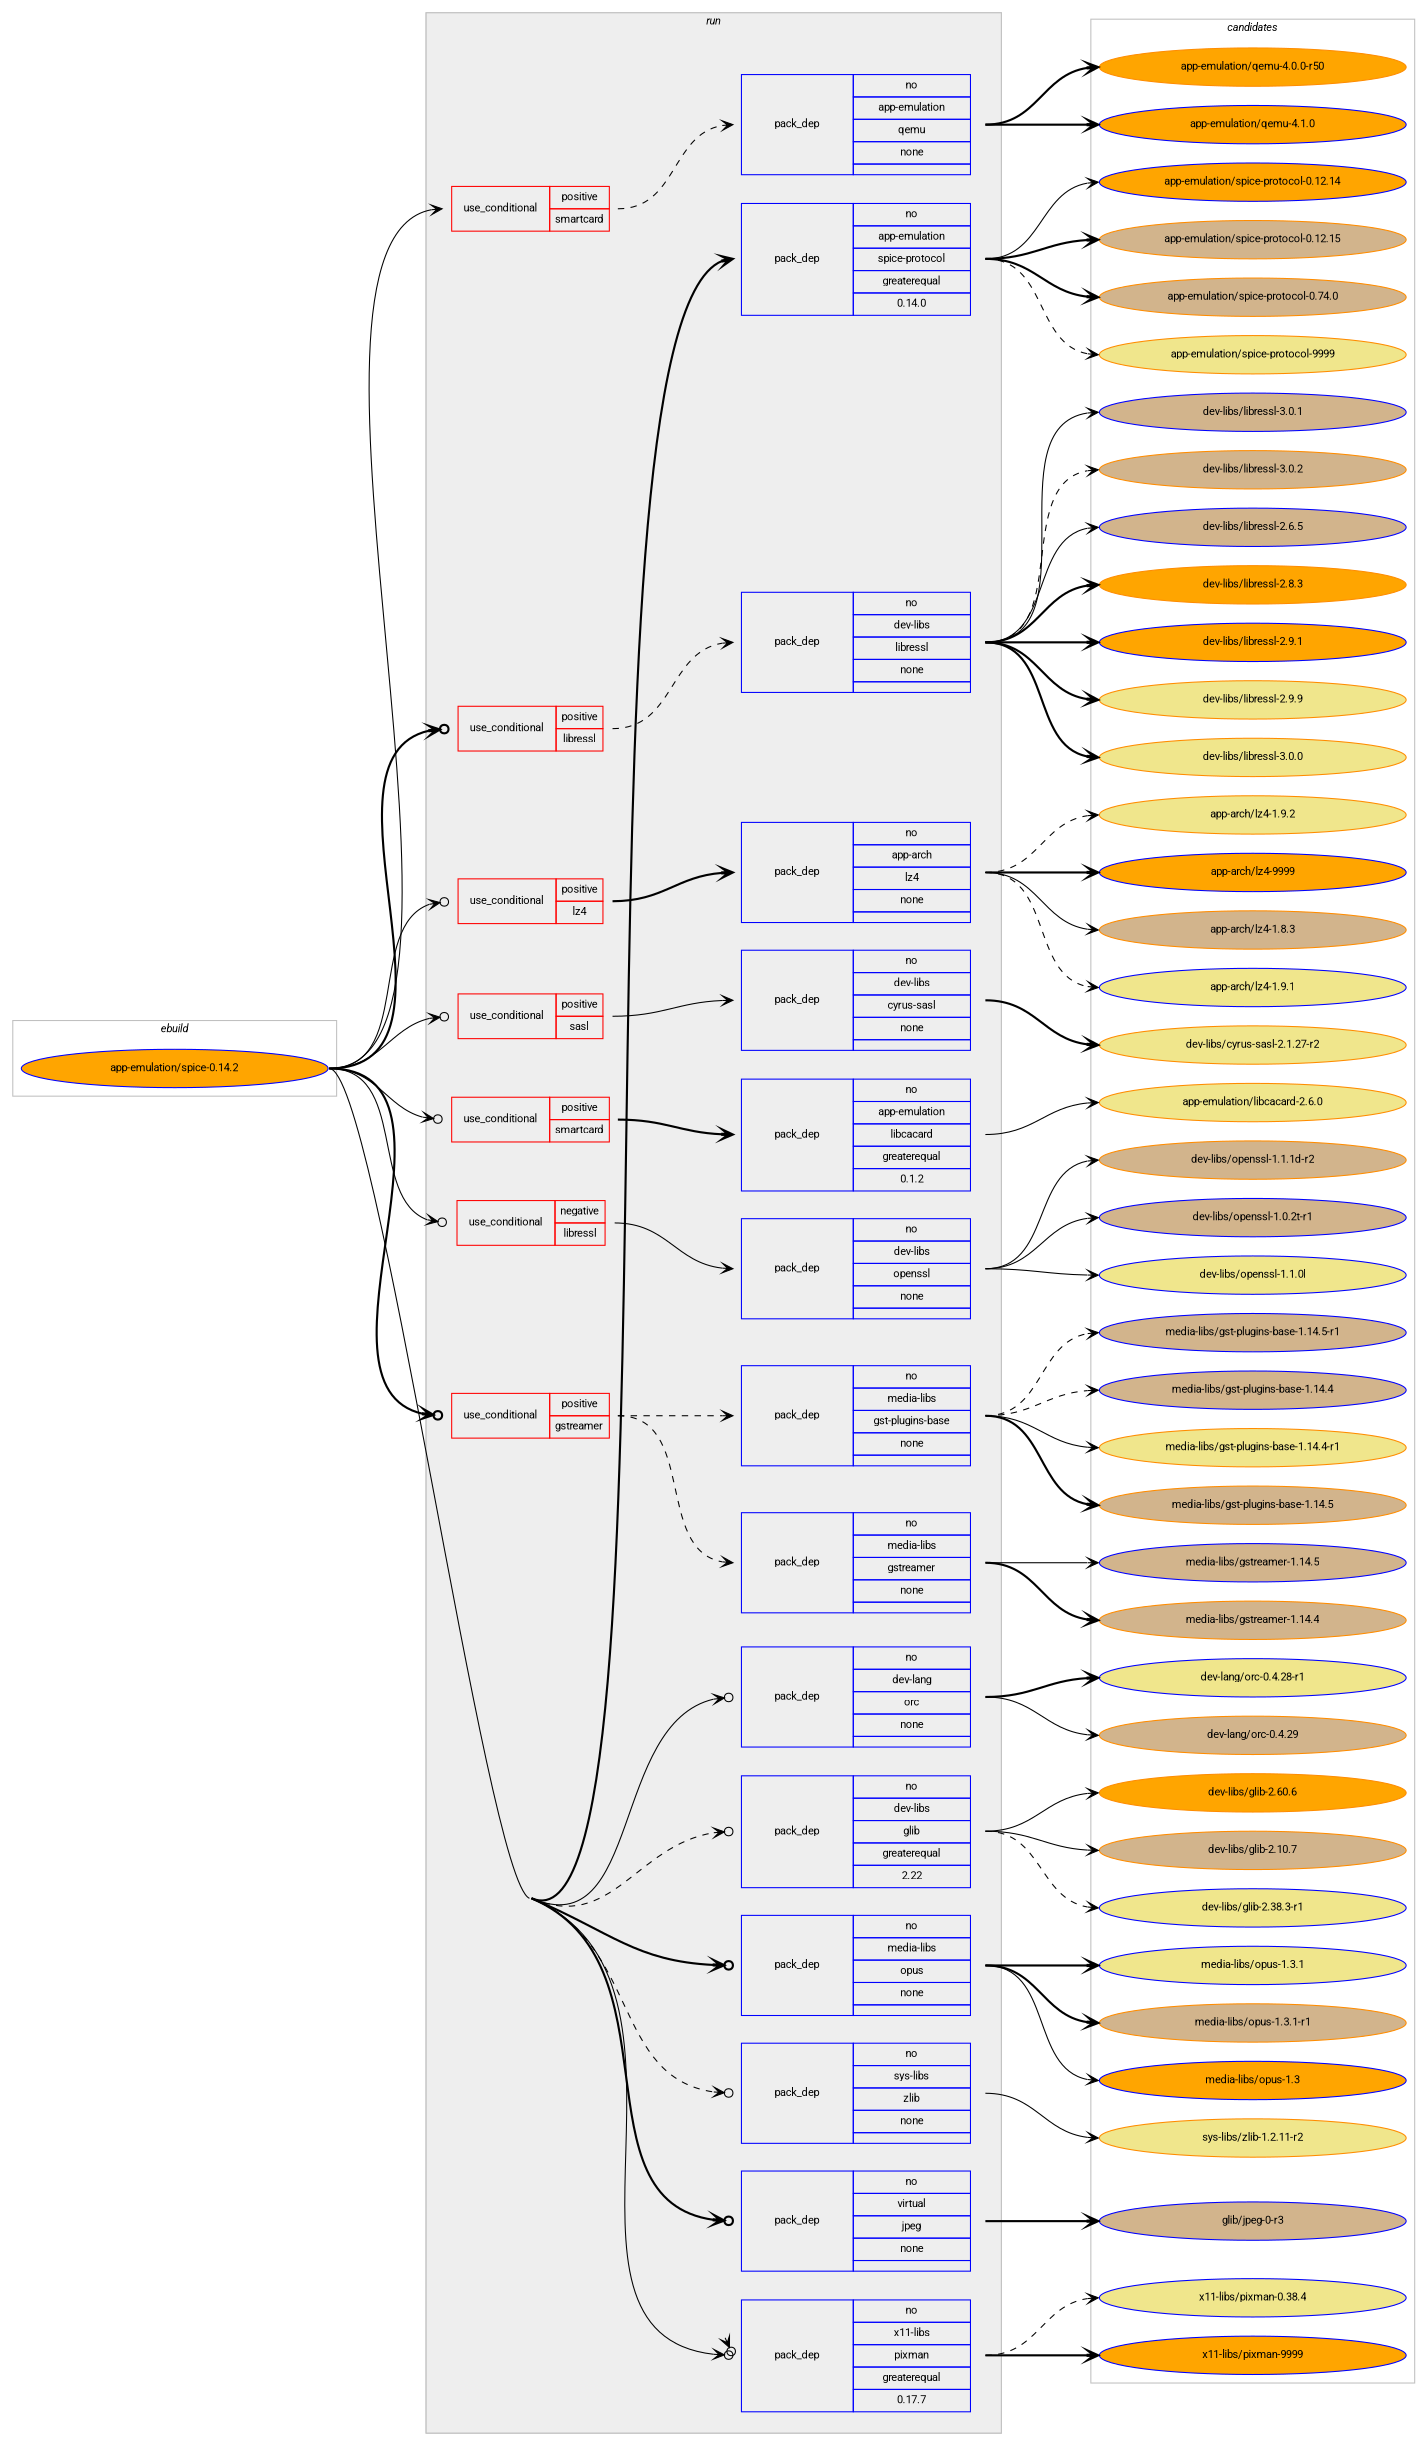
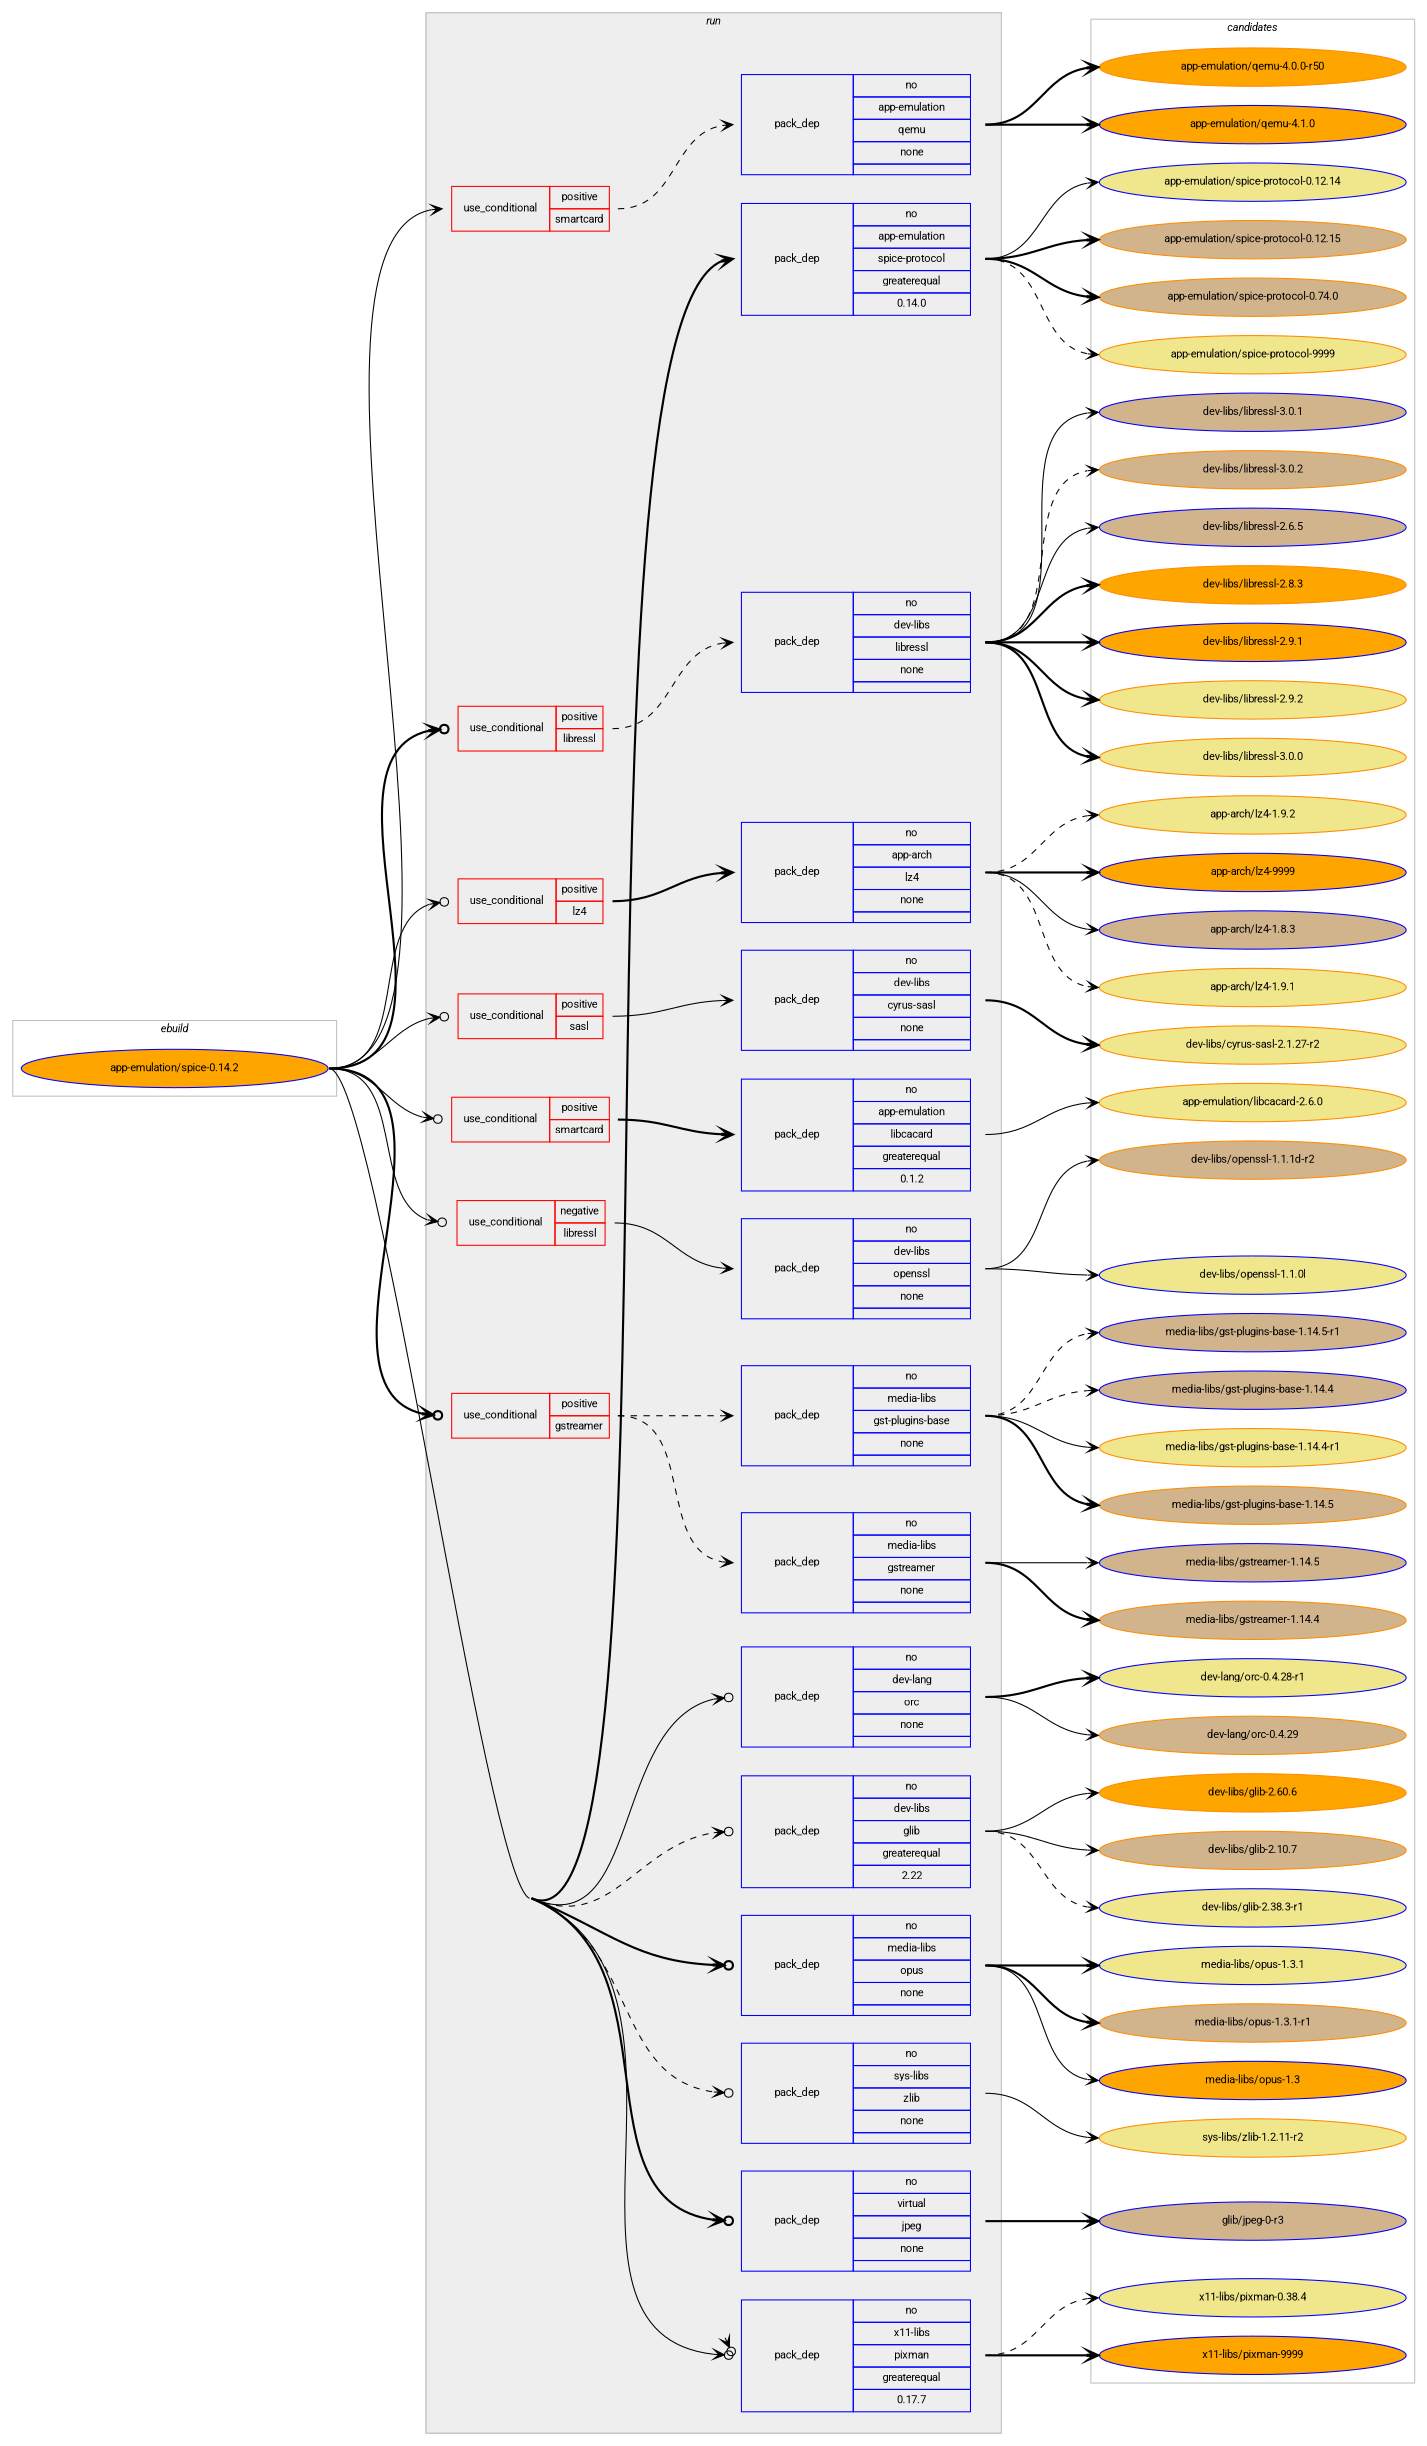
node "app-emulation/spice-protocol-0.12.14": fillcolor orange -> khaki
node "dev-libs/libressl-2.9.9": label "dev-libs/libressl-2.9.9" -> "dev-libs/libressl-2.9.2"
node "app-arch/lz4-1.8.3": color darkorange -> blue
node "app-arch/lz4-1.9.1": color blue -> darkorange
node "dev-libs/openssl-1.0.2t-r1": removed
